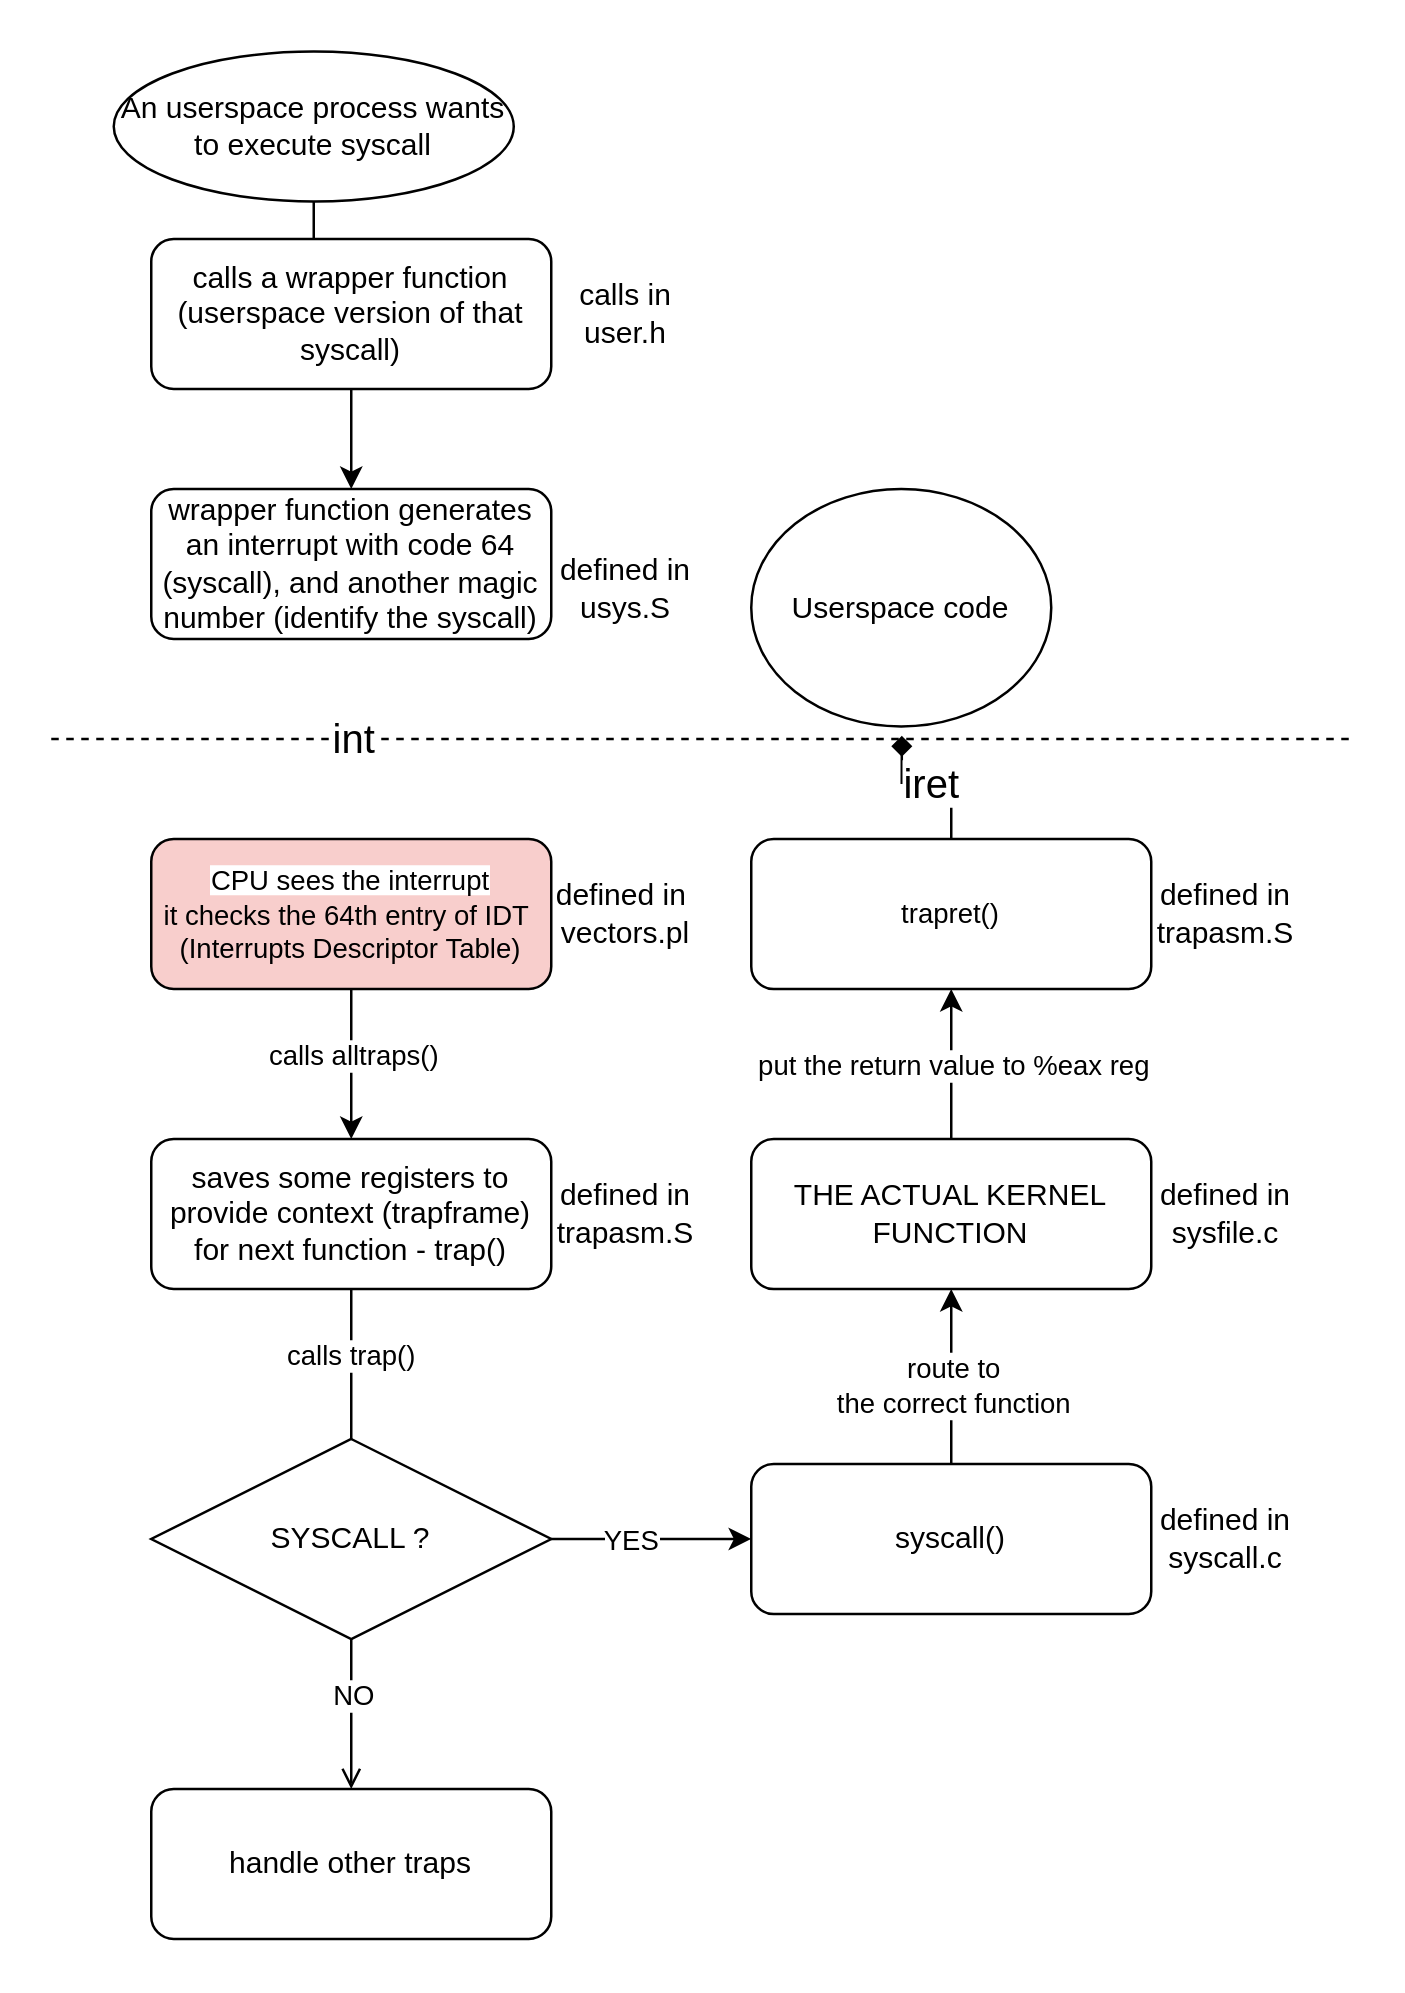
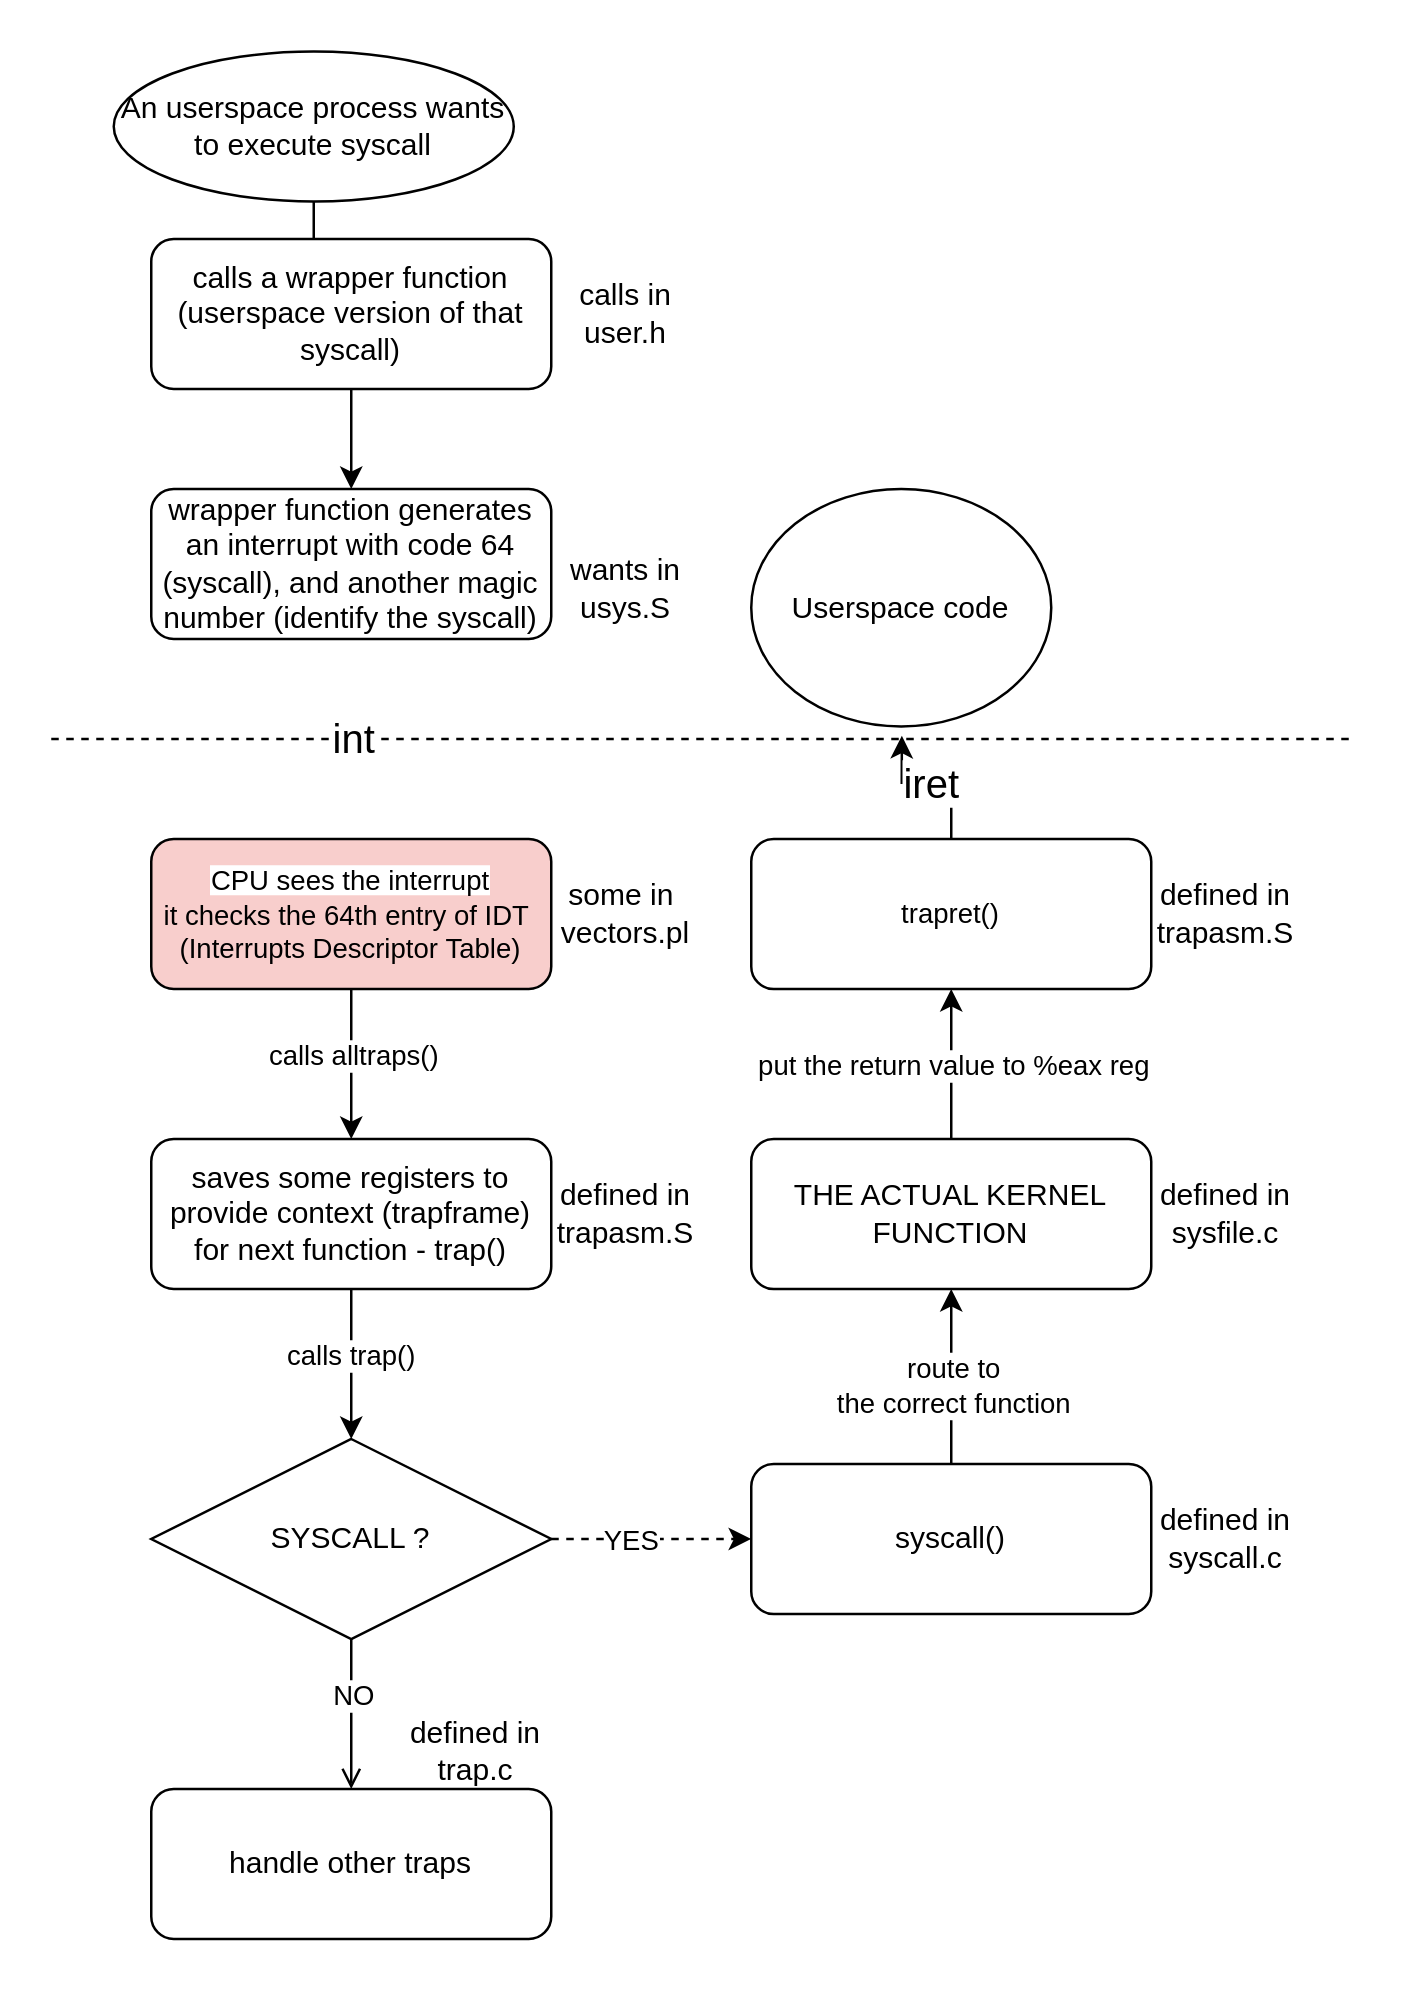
node "defined in usys.S": label "defined in usys.S" -> "wants in usys.S"
edge "trapret()" -> "Userspace code": arrowhead diamond -> classic
node "defined in vectors.pl": label "defined in vectors.pl" -> "some in vectors.pl"
edge "saves some registers to provide context (trapframe) for next function - trap()" -- "SYSCALL ?": arrowhead none -> classic
edge "SYSCALL ?" -> "syscall()": style solid -> dashed
node "defined in trap.c": added
